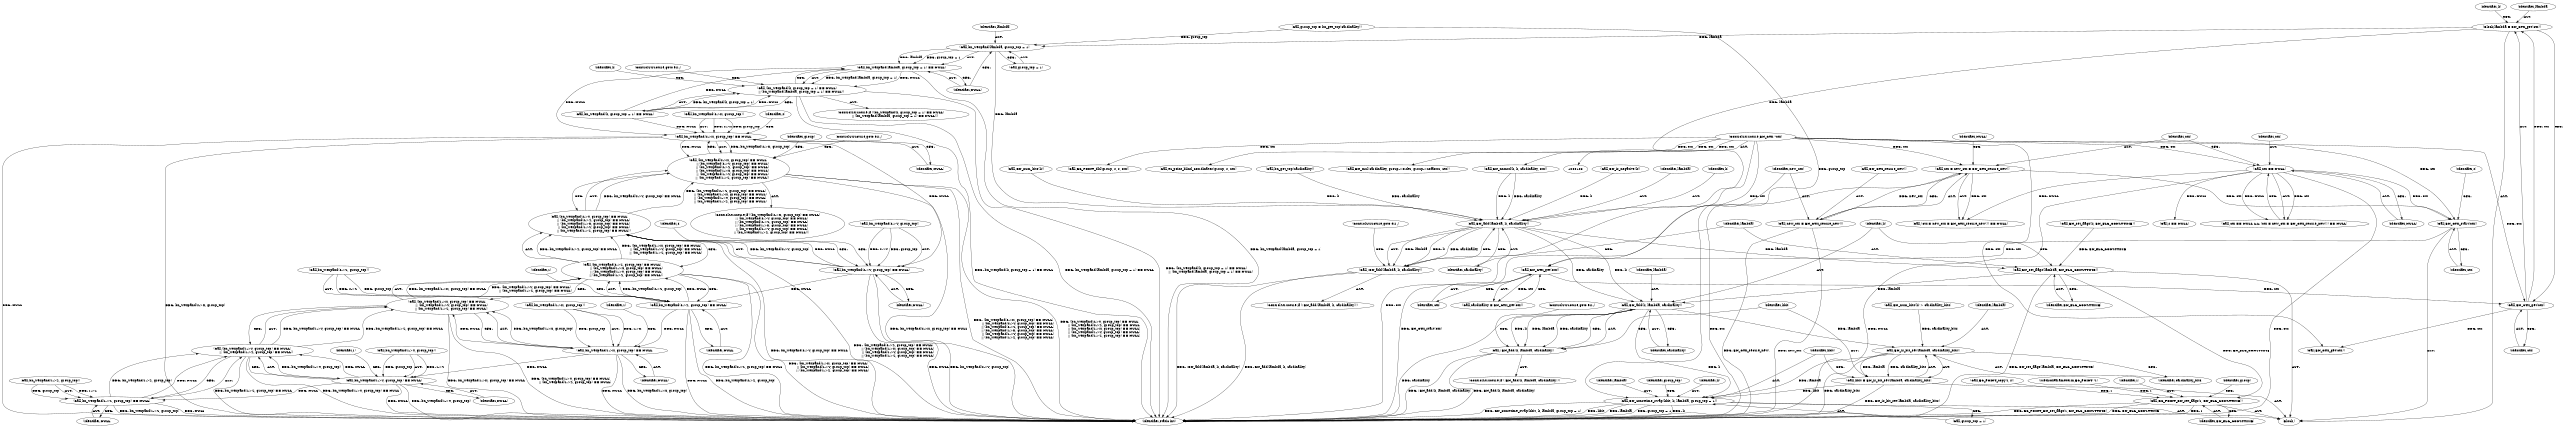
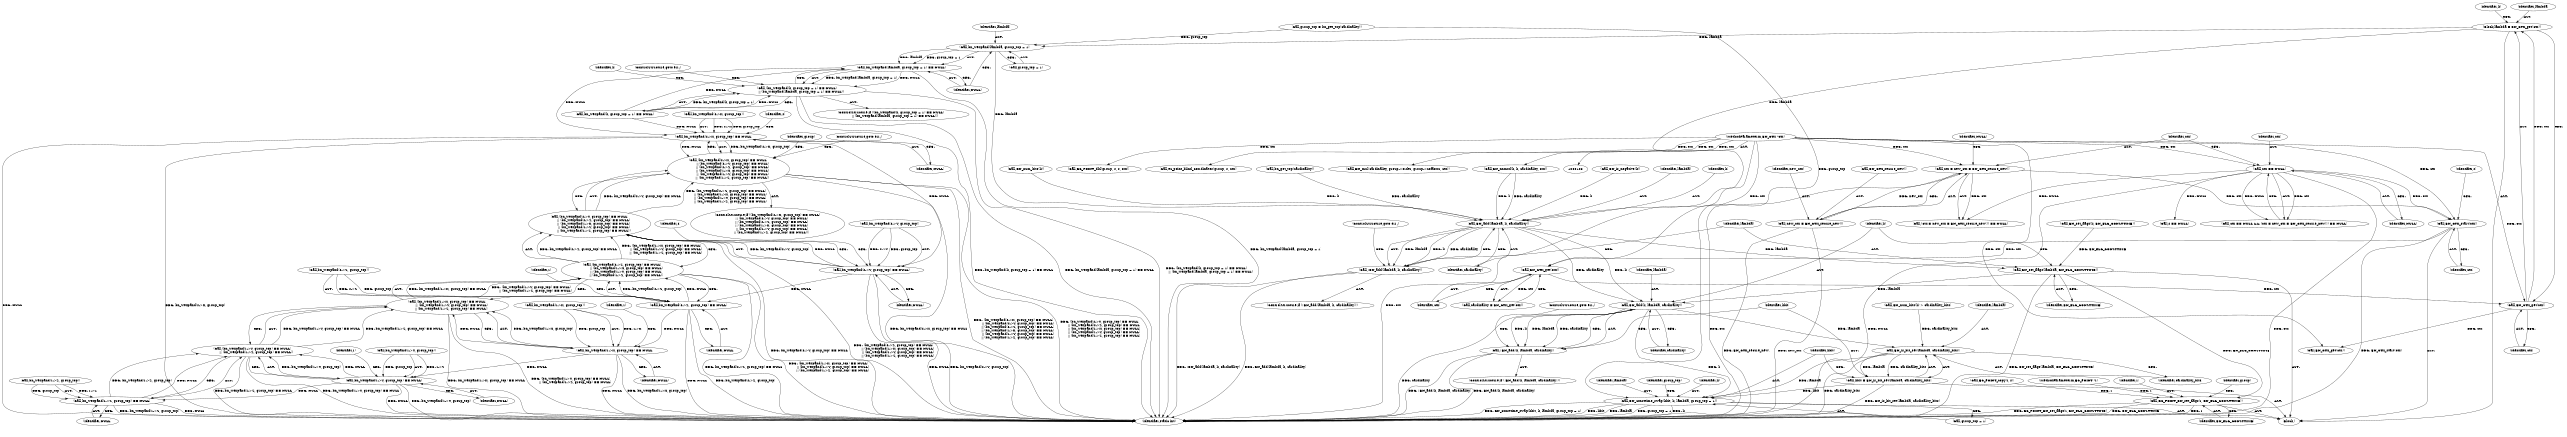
node "(ControlStructure,BN_CTX *ctx)": label "(ControlStructure,BN_CTX *ctx)" -> "(MethodParameterIn,BN_CTX *ctx)"
edge "(Identifier,new_ctx)" -> "(Identifier,static int)": now "(Call,BN_CTX_start(ctx))" -> "(Identifier,static int)"
